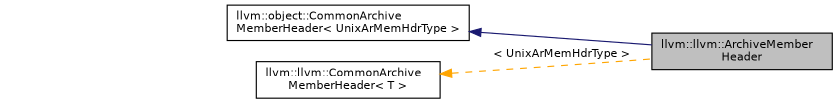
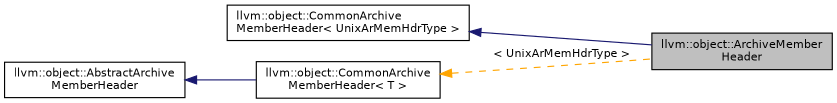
node "llvm::llvm::ArchiveMember Header": label "llvm::llvm::ArchiveMember Header" -> "llvm::object::ArchiveMember Header"
node "llvm::object::AbstractArchive MemberHeader": added
node "llvm::llvm::CommonArchive MemberHeader< T >": label "llvm::llvm::CommonArchive MemberHeader< T >" -> "llvm::object::CommonArchive MemberHeader< T >"
